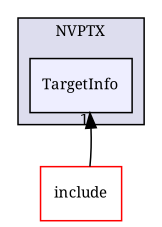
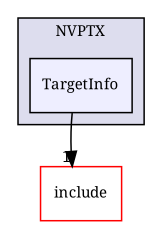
edge "include" -> "TargetInfo": reversed
